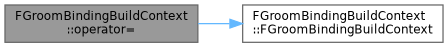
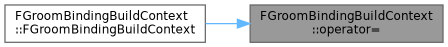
edge "FGroomBindingBuildContext ::operator=" -> "FGroomBindingBuildContext ::FGroomBindingBuildContext": reversed
